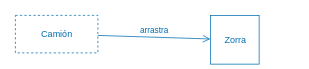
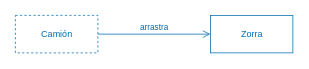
node "Zorra": size 49x49 -> 83x38
